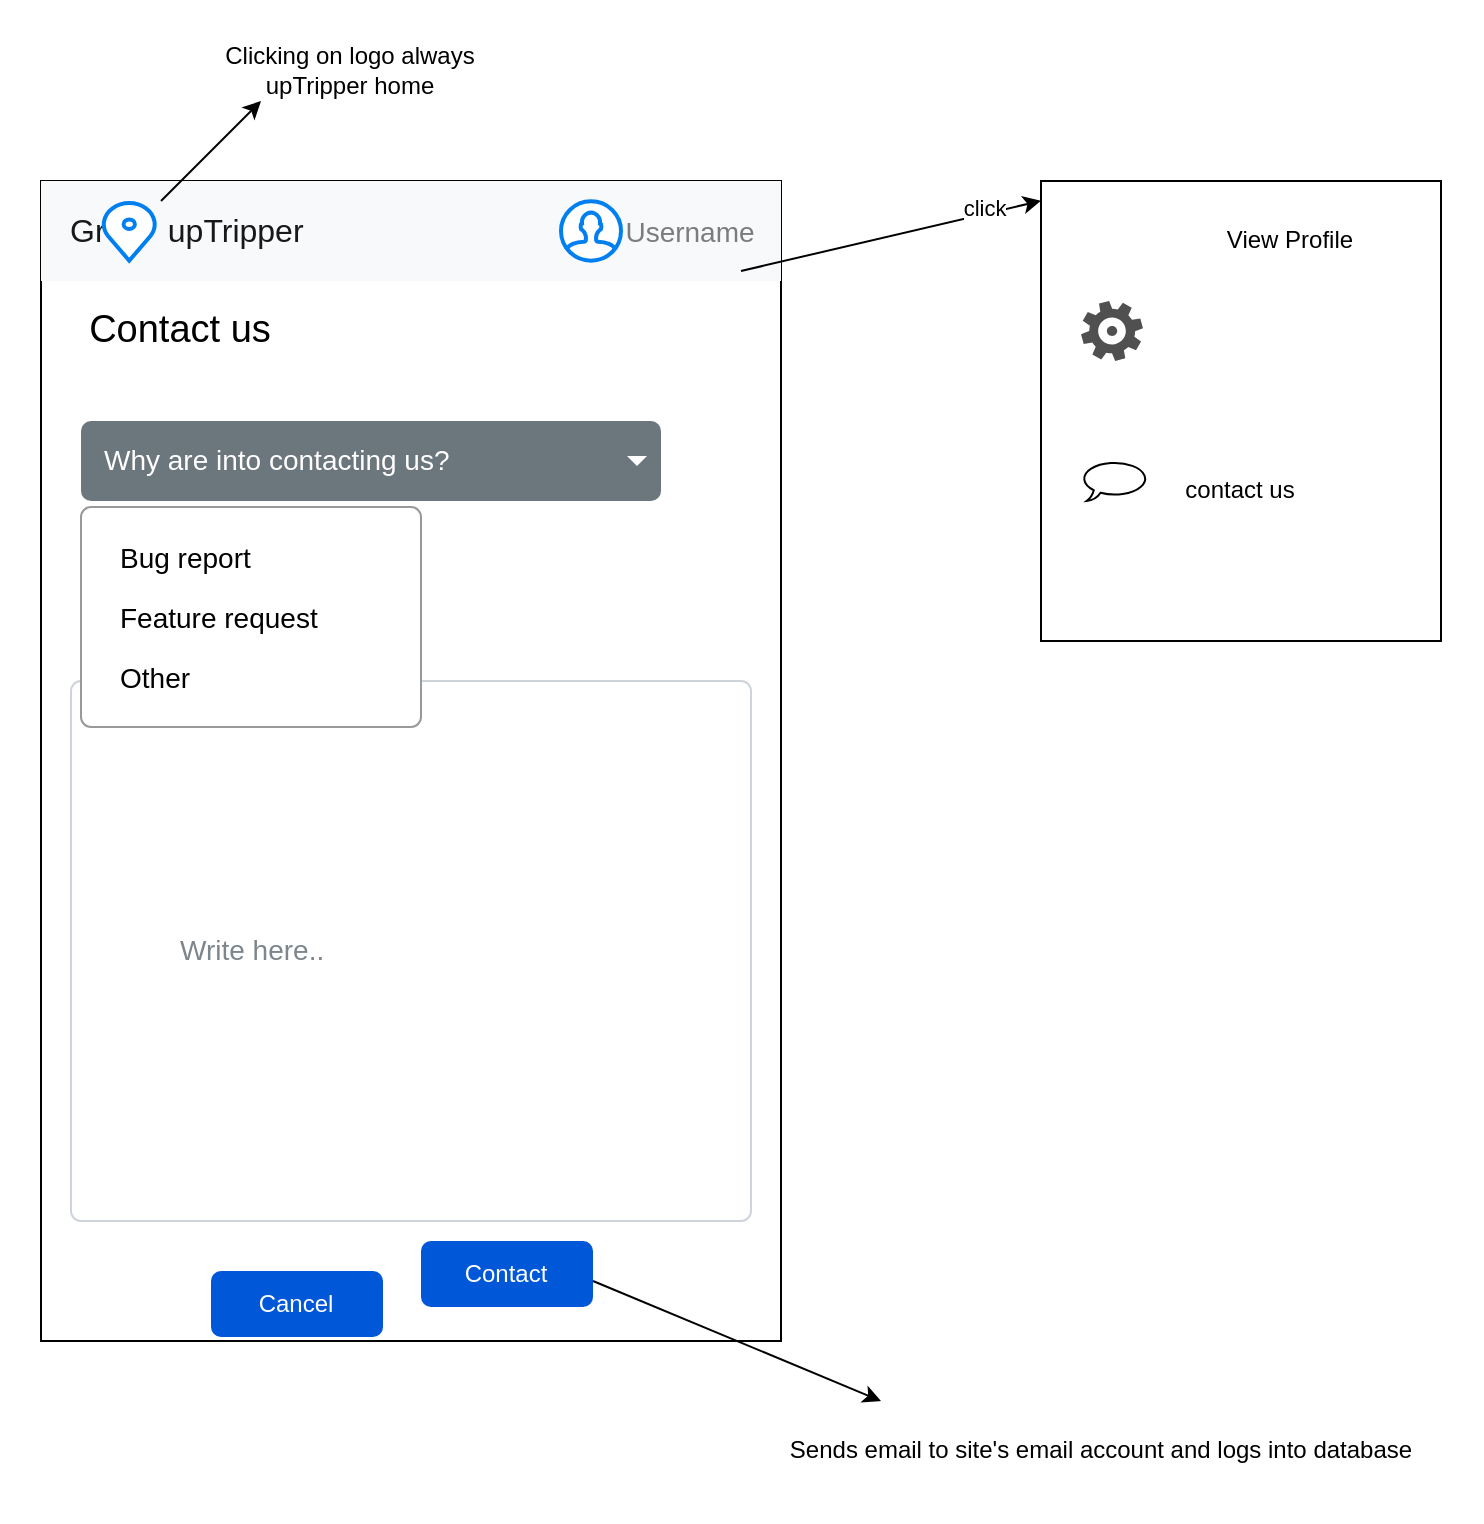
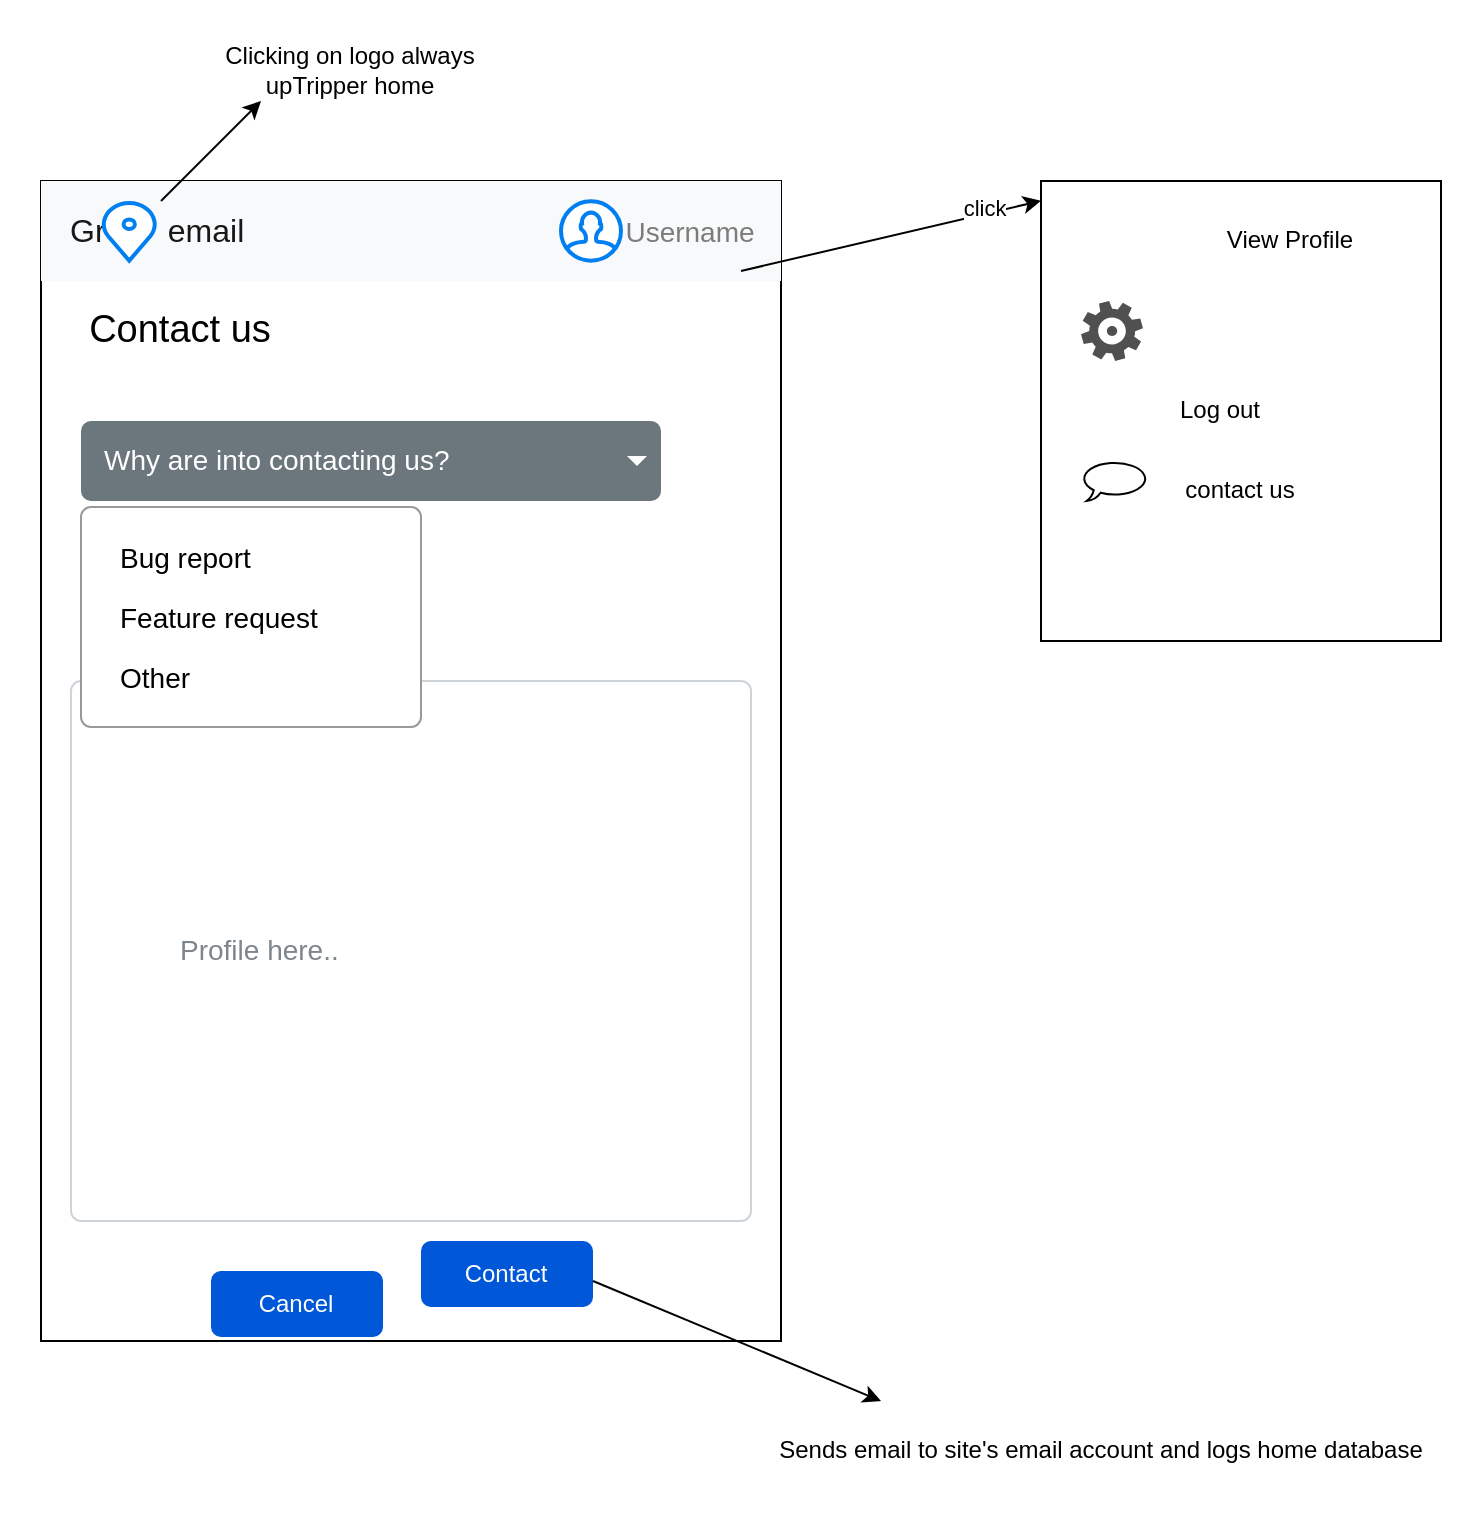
node "Gr o upTripper": label "Gr o upTripper" -> "Gr o email"
node "Log out": added
node "Write here..": label "Write here.." -> "Profile here.."
node "Sends email to site's email account and logs into database": label "Sends email to site's email account and logs into database" -> "Sends email to site's email account and logs home database"
